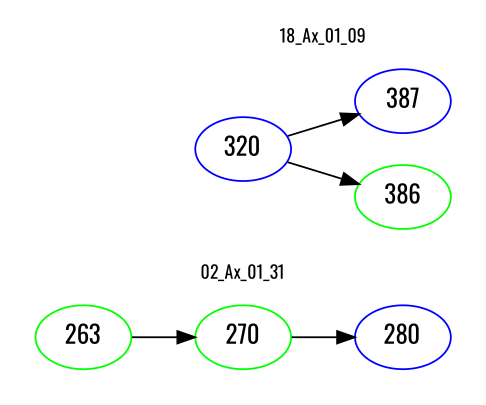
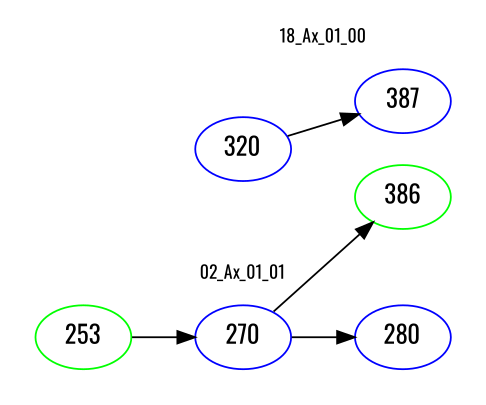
cluster "18_Ax_01_09": label "18_Ax_01_09" -> "18_Ax_01_00"
edge "320" -> "386": now "270" -> "386"
cluster "02_Ax_01_31": label "02_Ax_01_31" -> "02_Ax_01_01"
node "263": label "263" -> "253"
node "270": color green -> blue
